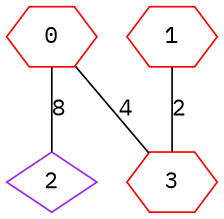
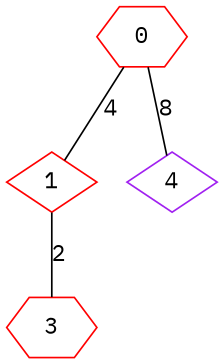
node "1": shape hexagon -> diamond
edge "0" -- "3": now "0" -- "1"
node "2": label "2" -> "4"
